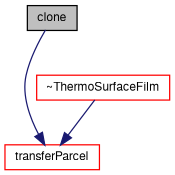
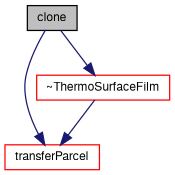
edge "clone" -> "~ThermoSurfaceFilm": added
